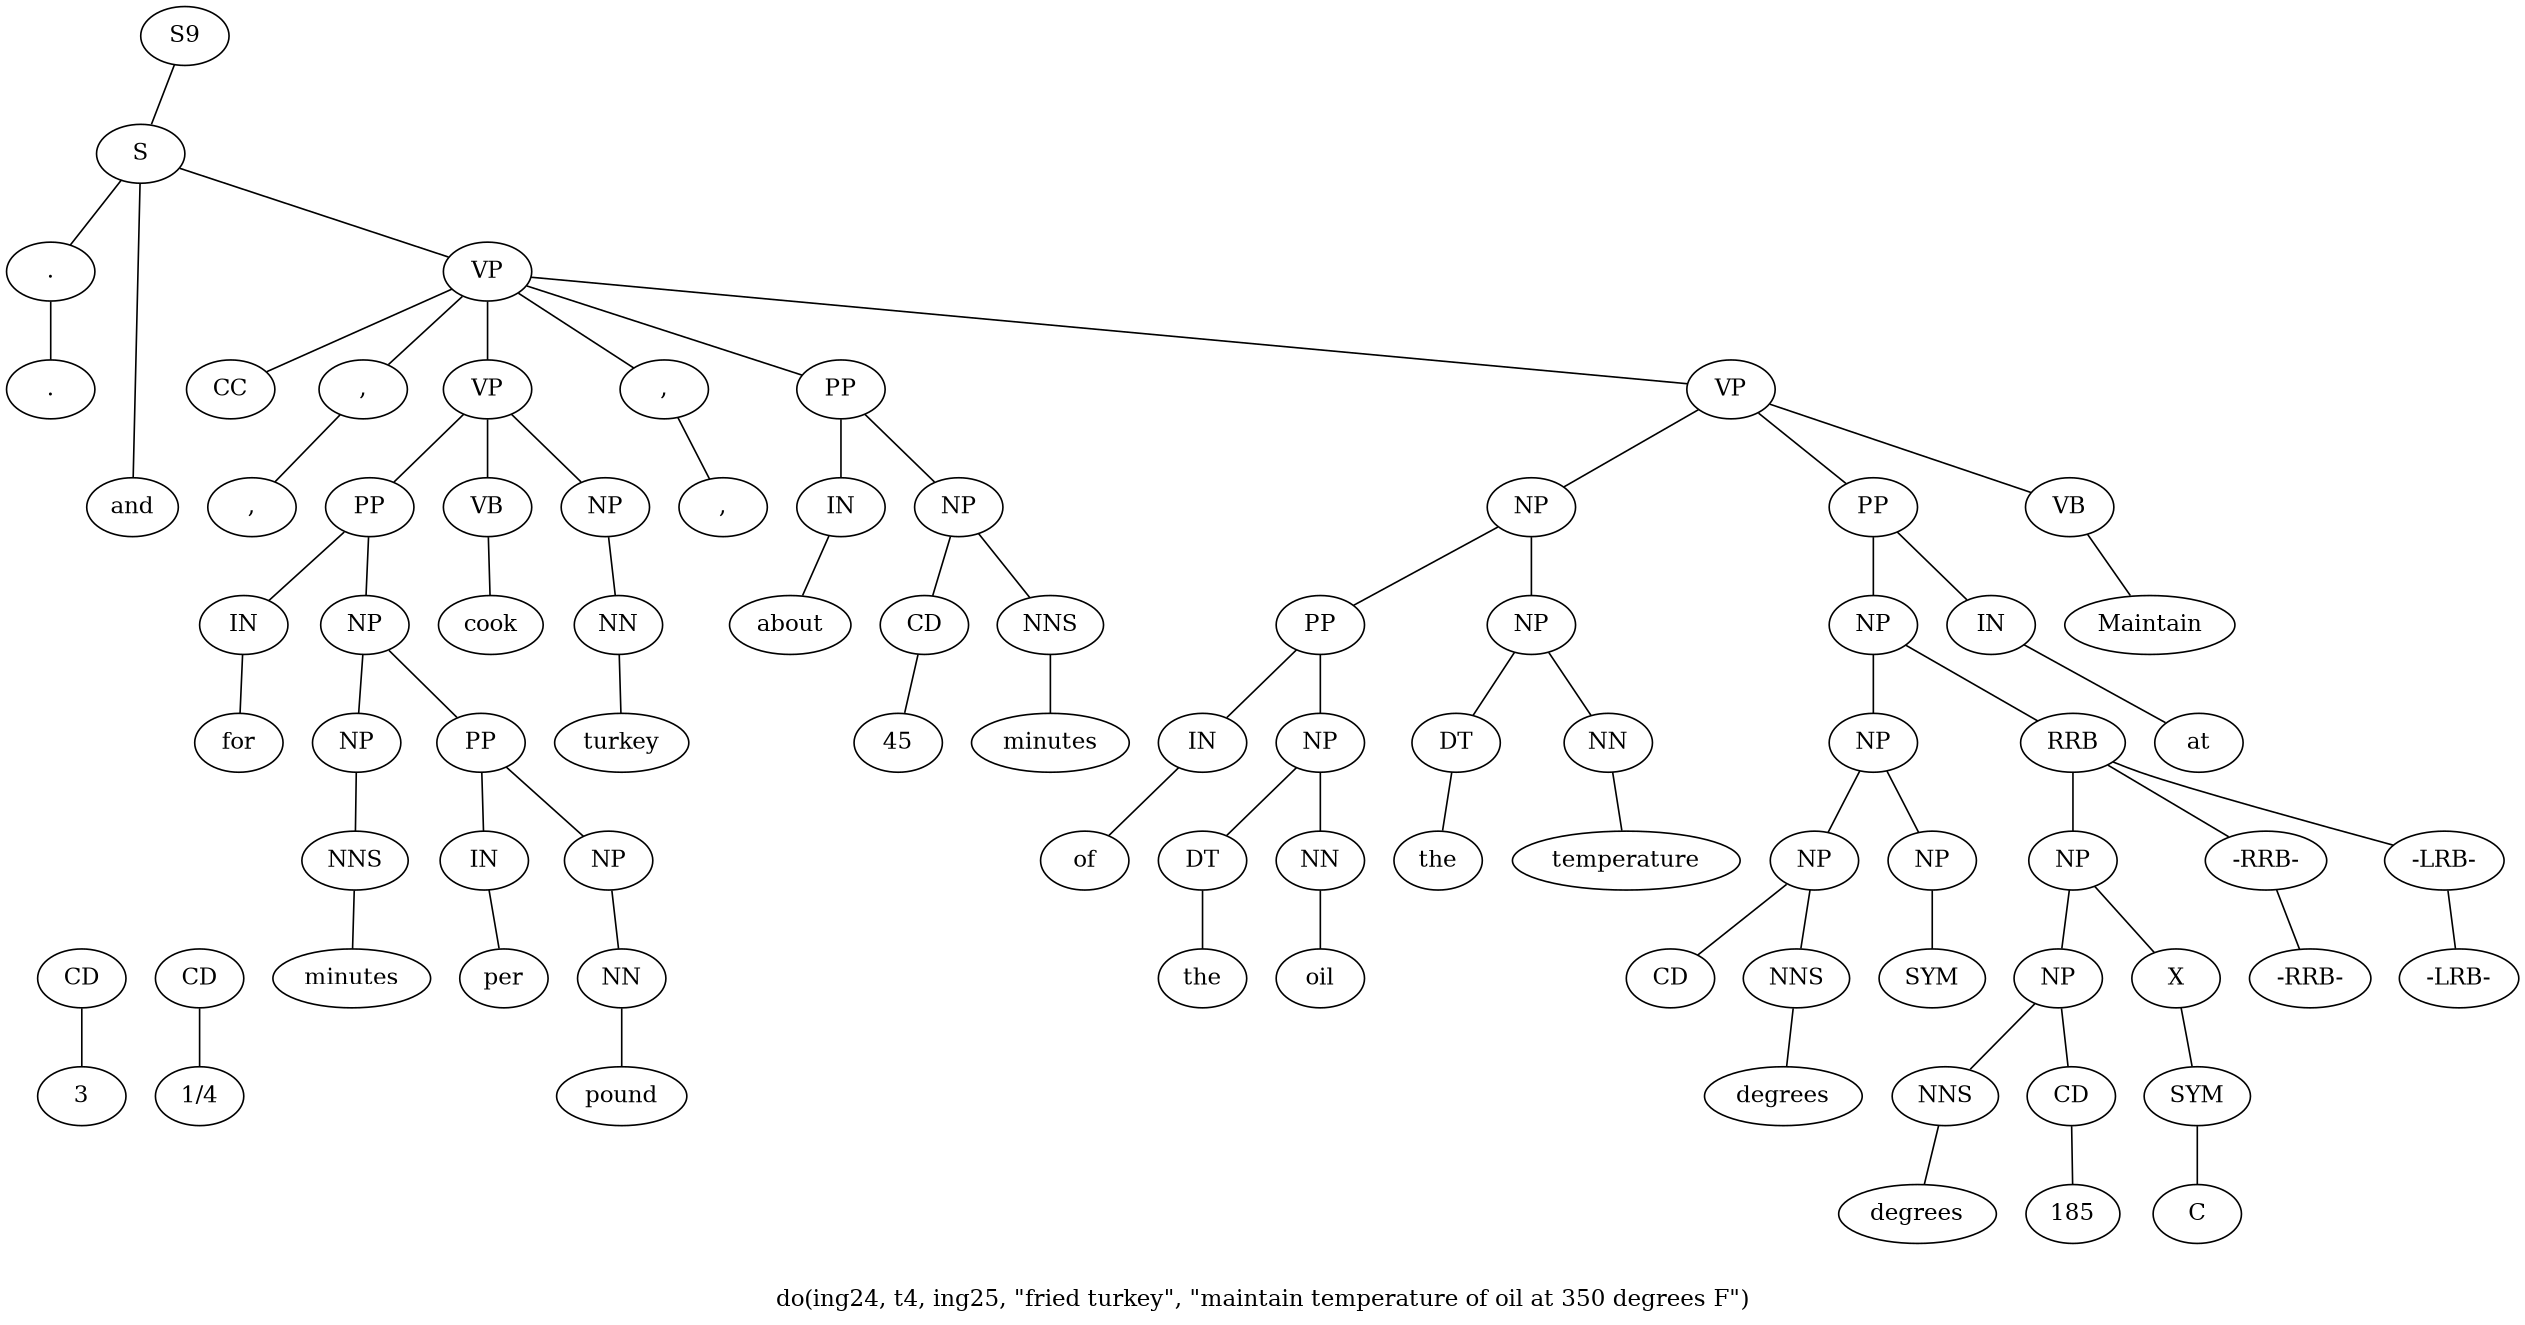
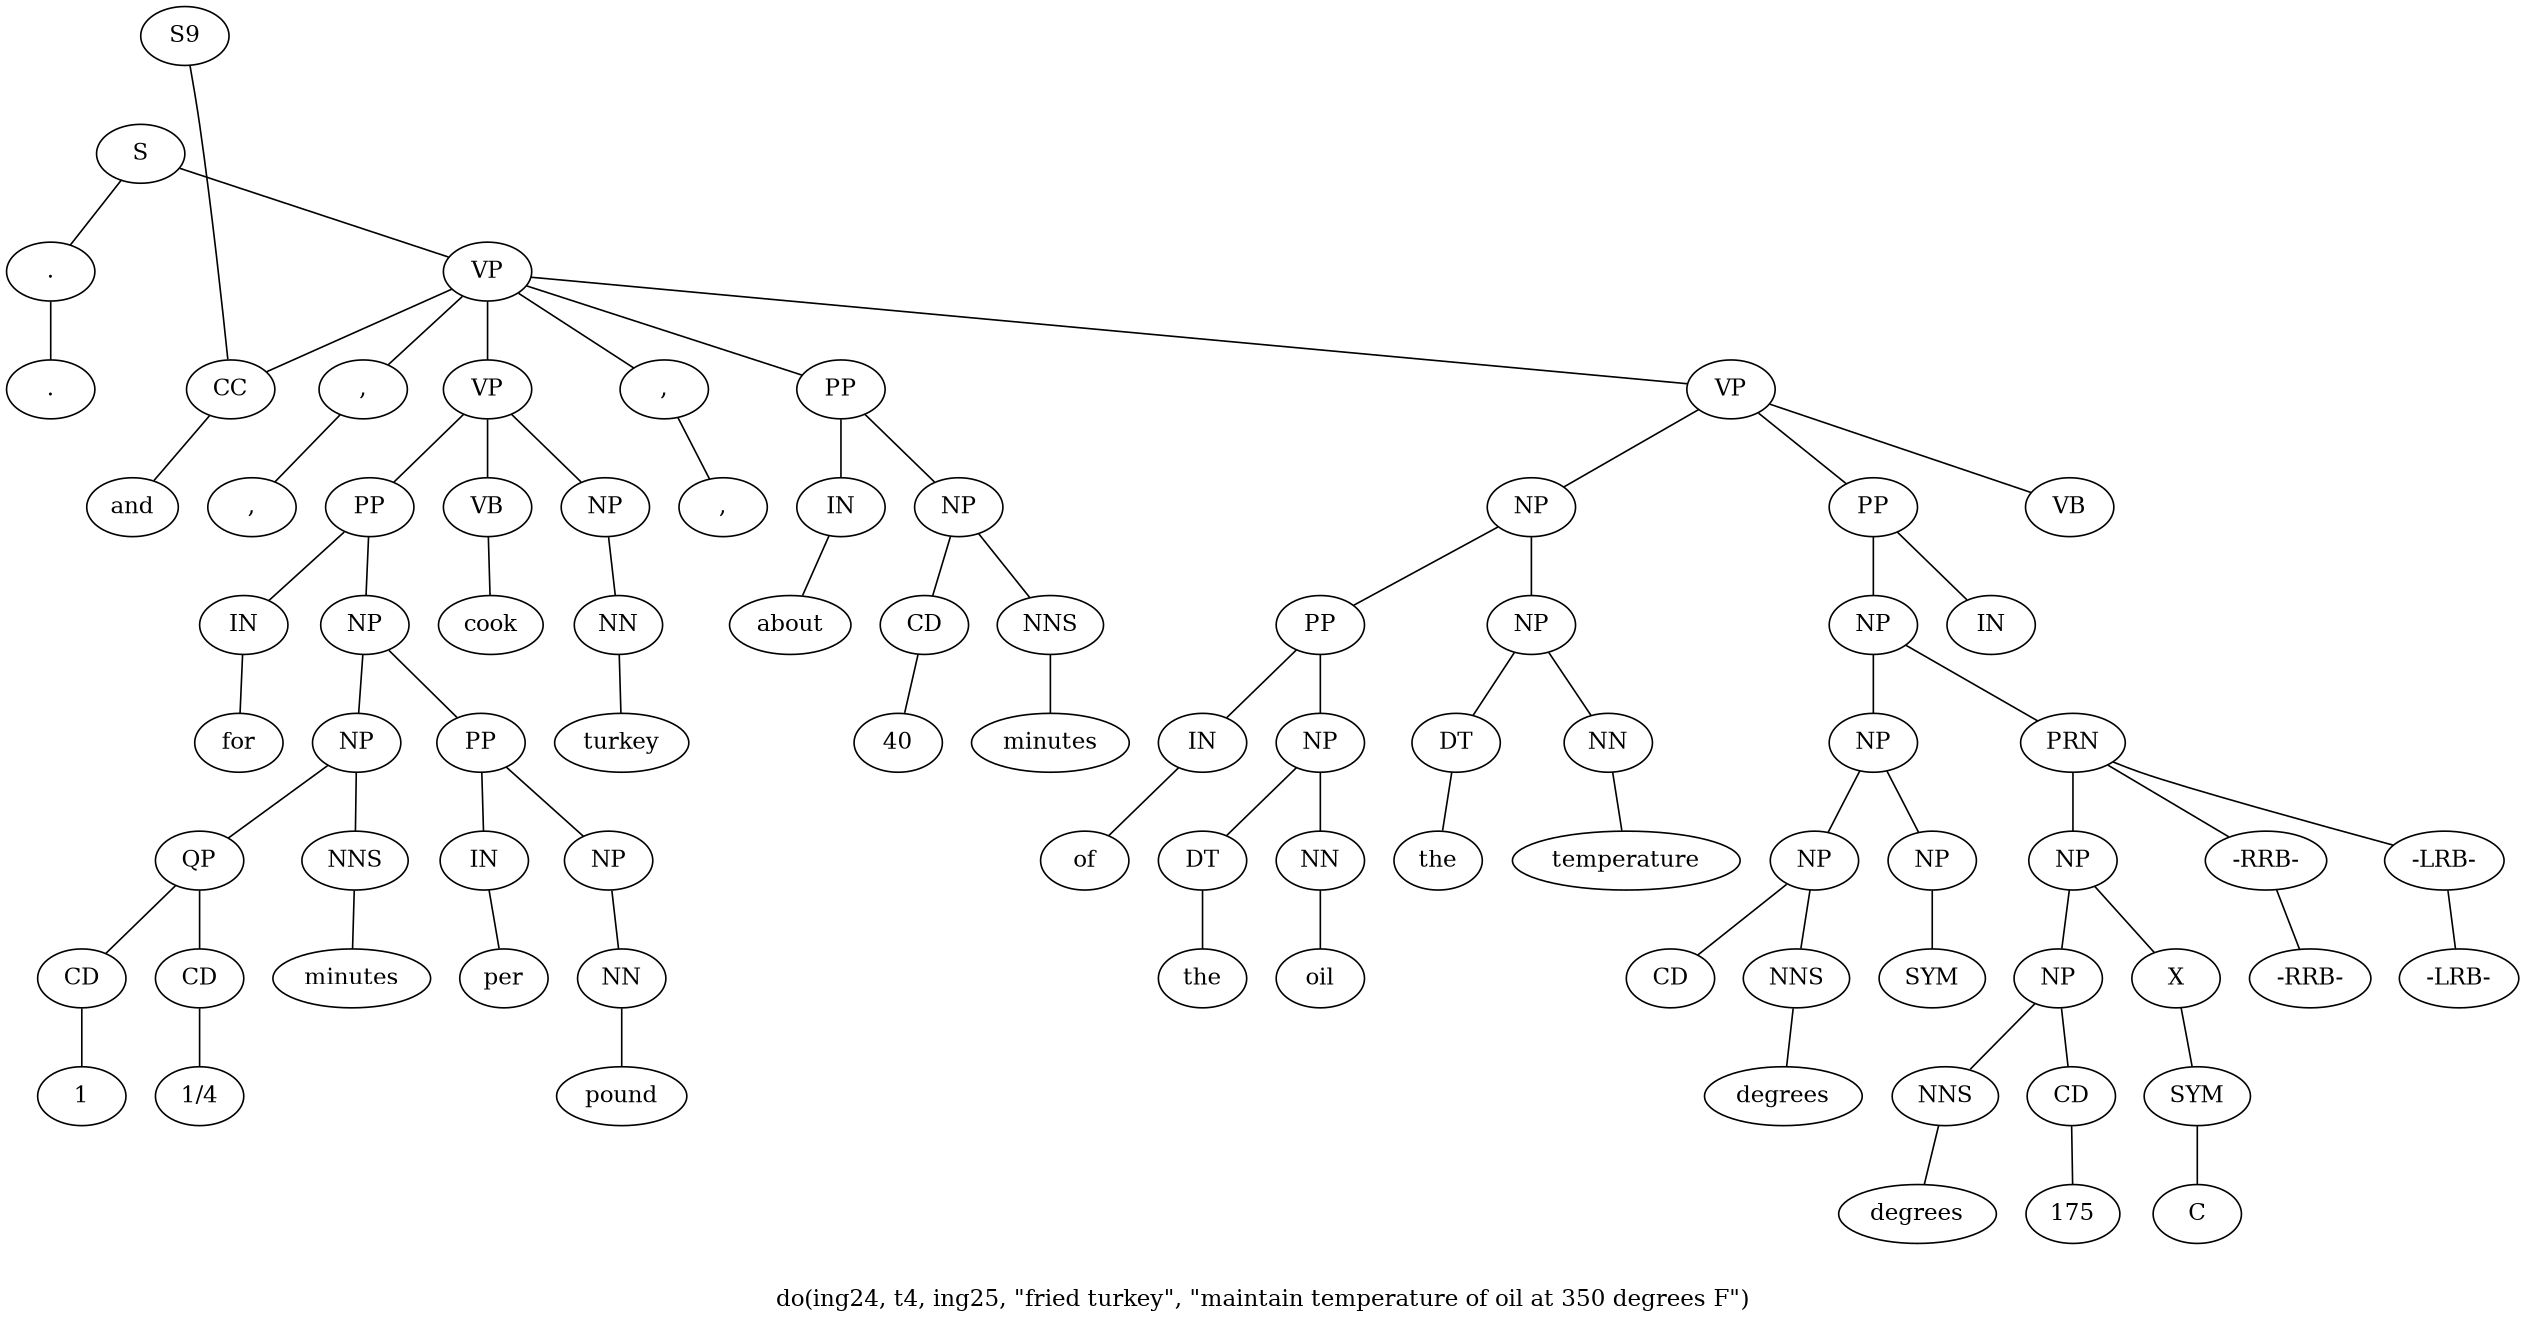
edge "S9" -- "S": now "S9" -- "CC"
edge "S" -- "and": now "CC" -- "and"
node "Maintain": removed
node "45": label "45" -> "40"
node "RRB": label "RRB" -> "PRN"
node "at": removed
node "QP": added
node "3": label "3" -> "1"
node "185": label "185" -> "175"
